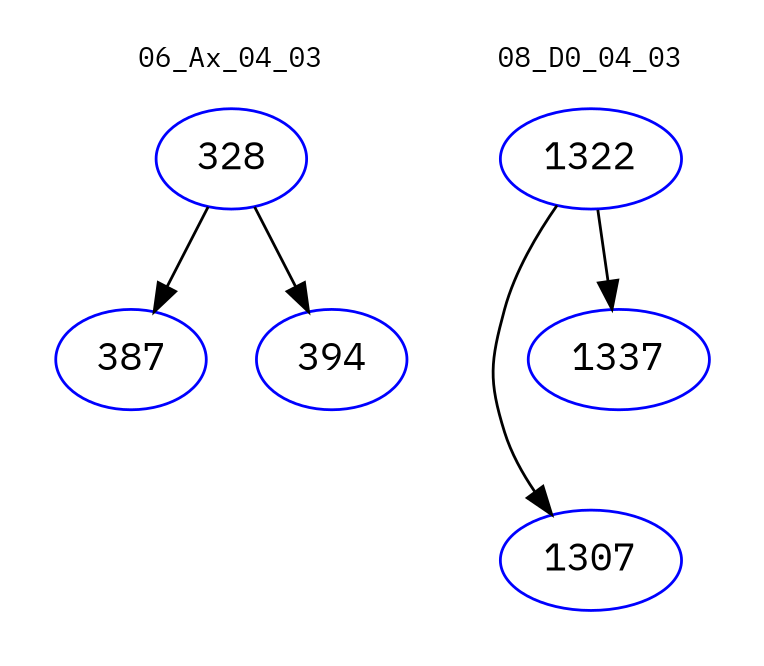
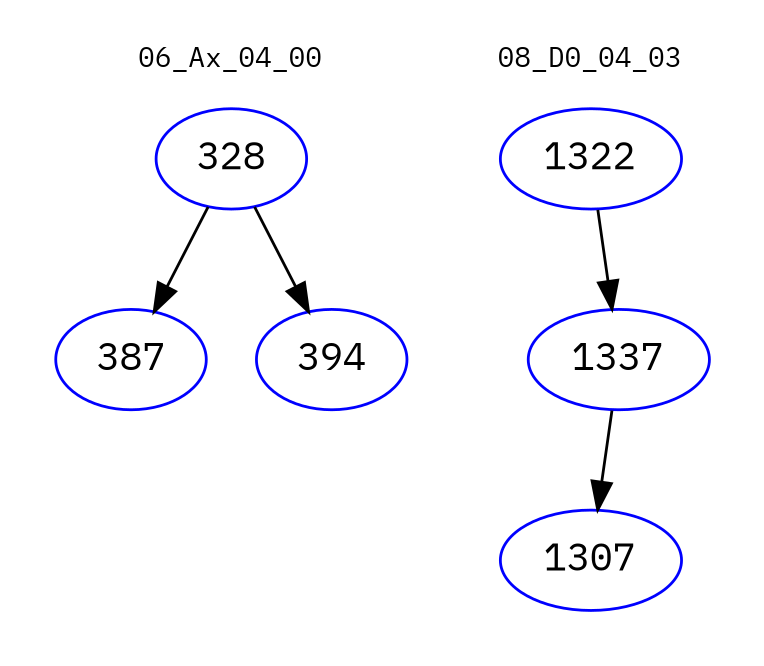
cluster "06_Ax_04_03": label "06_Ax_04_03" -> "06_Ax_04_00"
edge "1322" -> "1307": now "1337" -> "1307"
